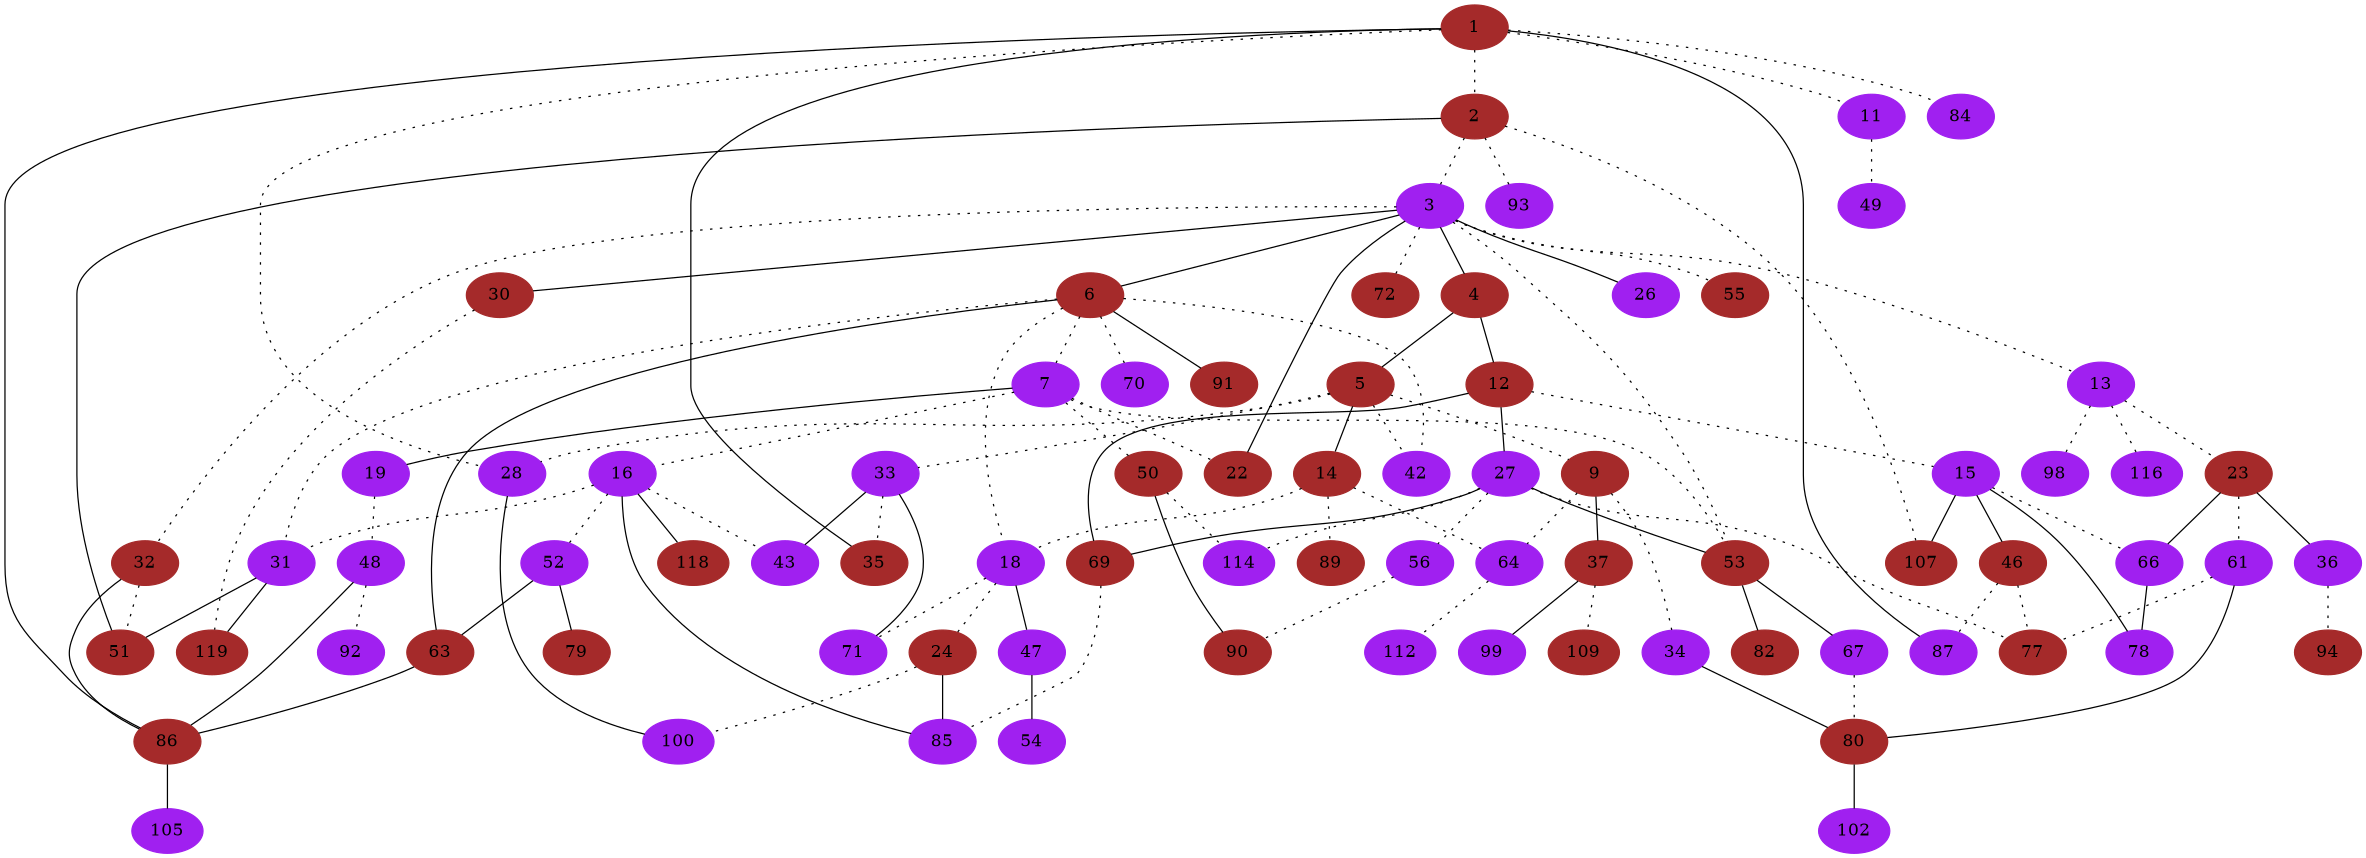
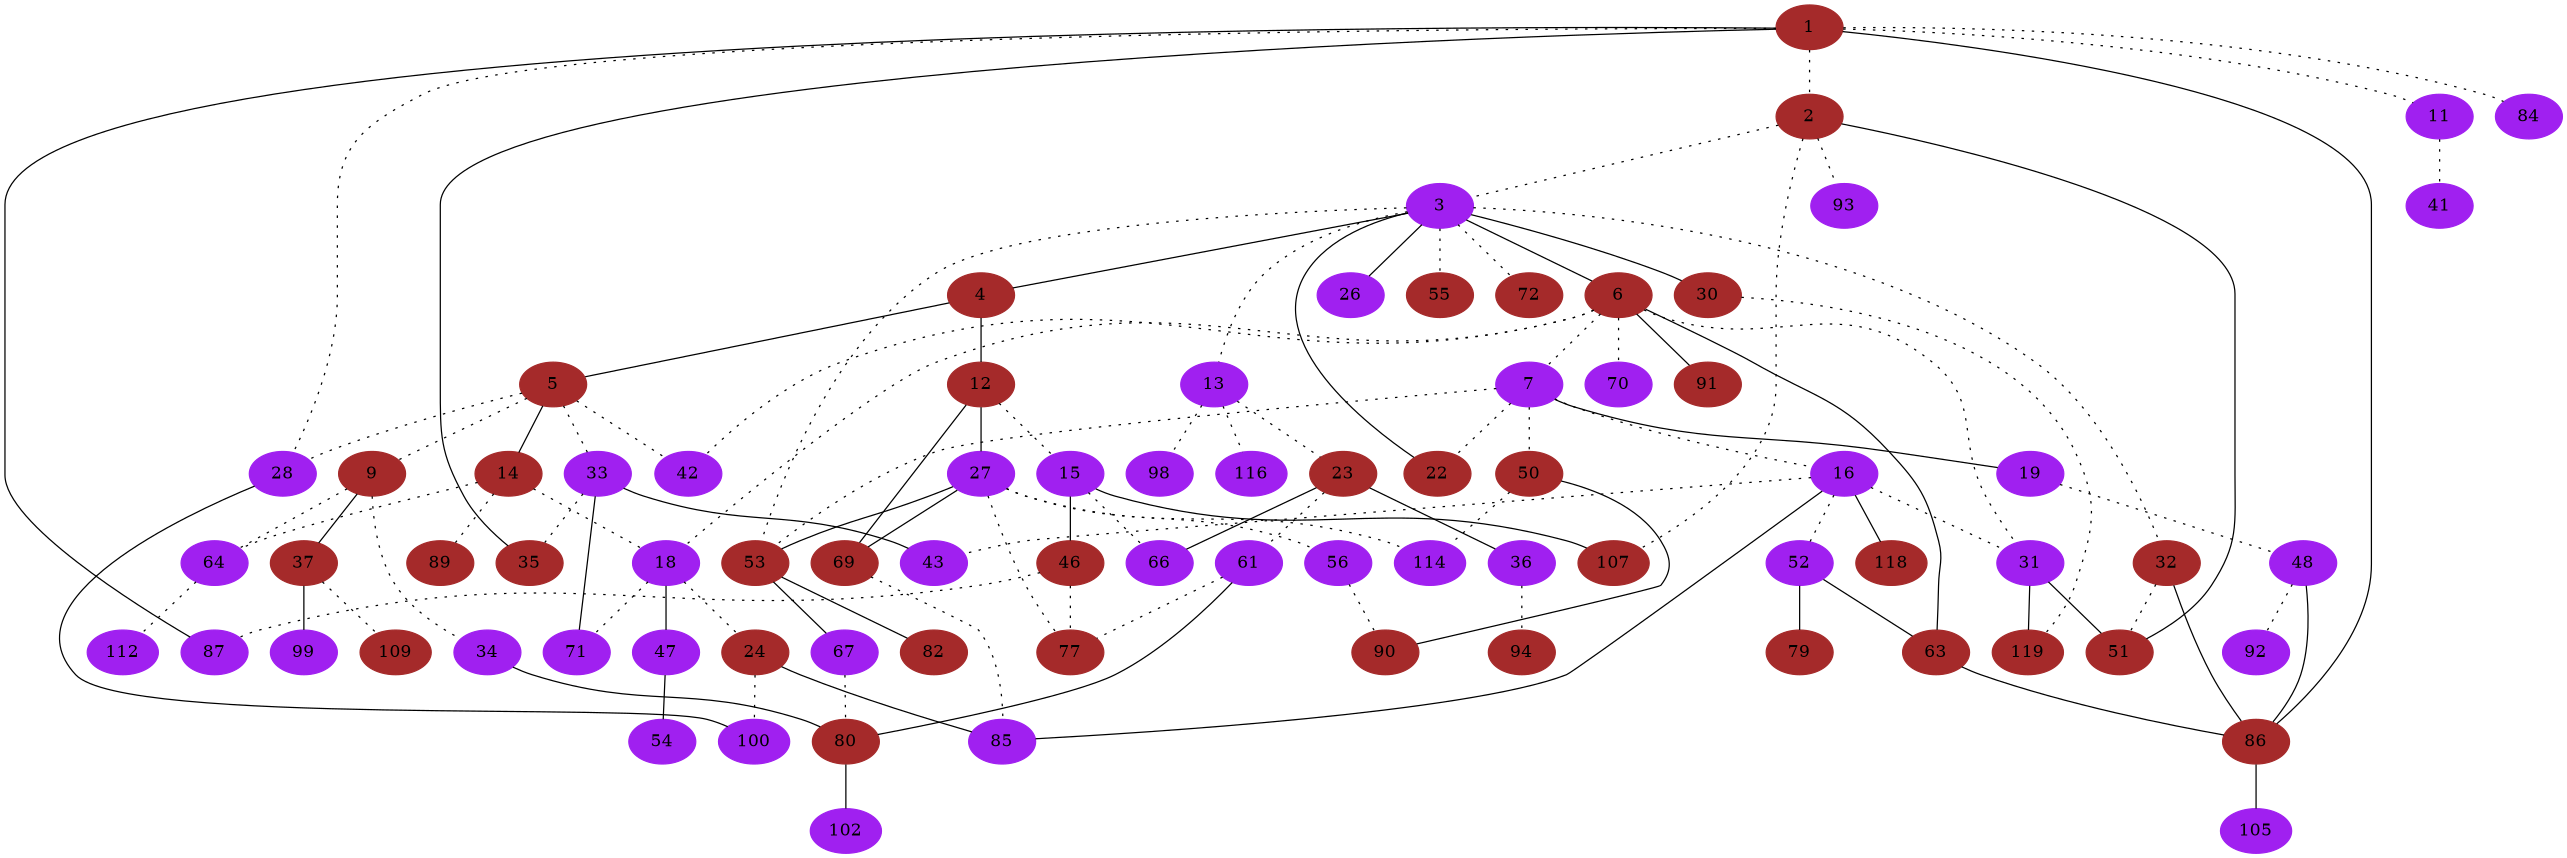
node "49": label "49" -> "41"
node "78": removed
